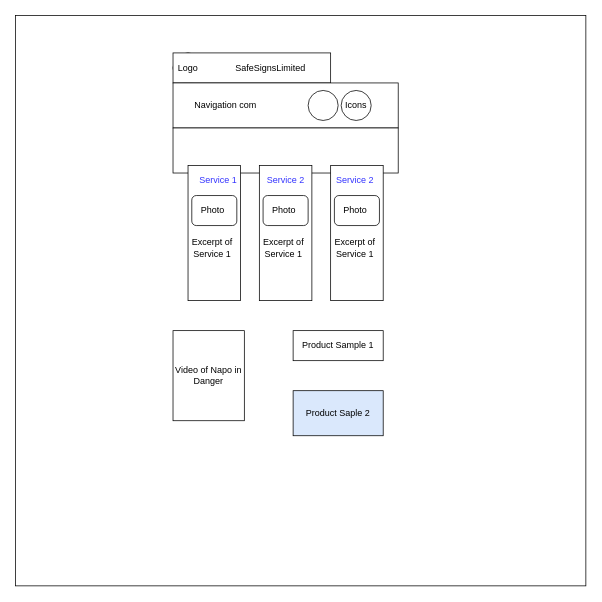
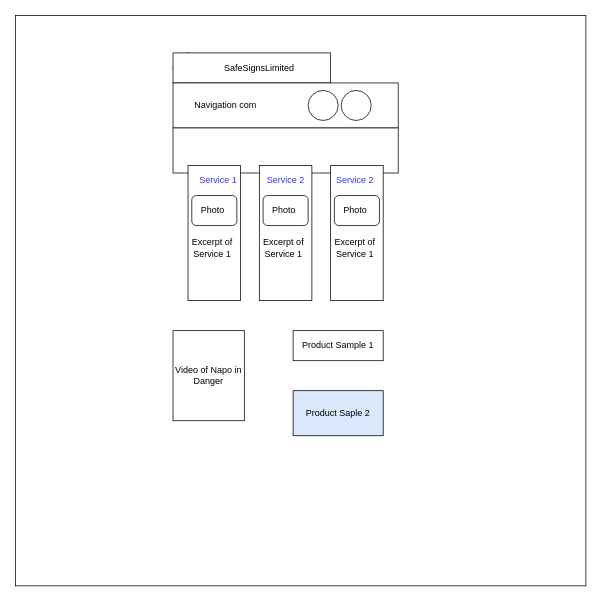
node "Logo": removed
node "SafeSignsLimited": moved (270, 68) -> (259, 68)
node "Icons": removed
